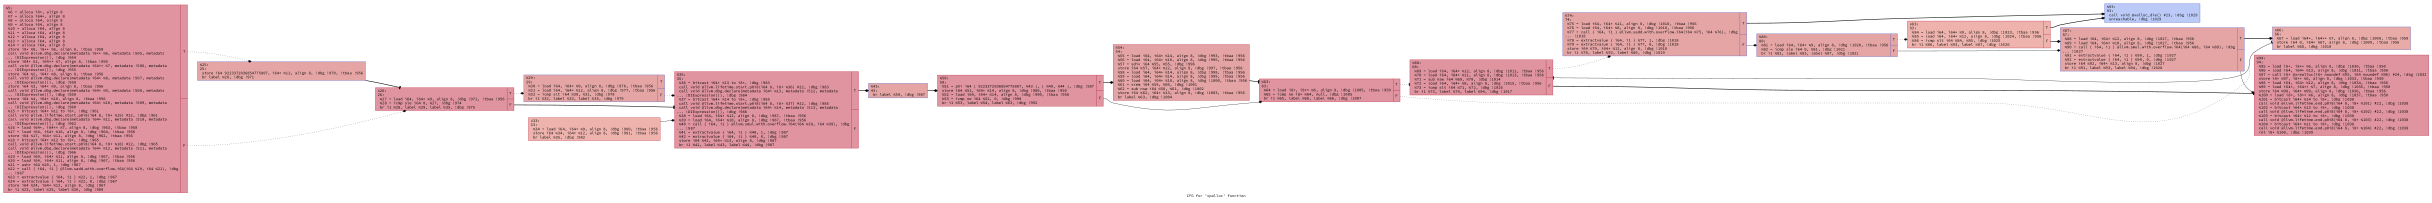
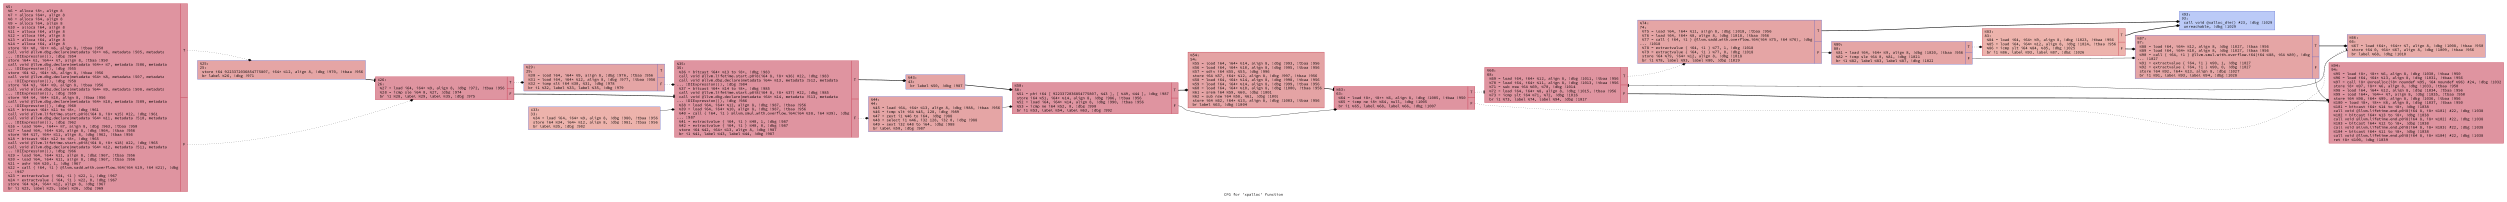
node "%44:": added
node "%33:": color #b70d28ff -> #3d50c3ff
